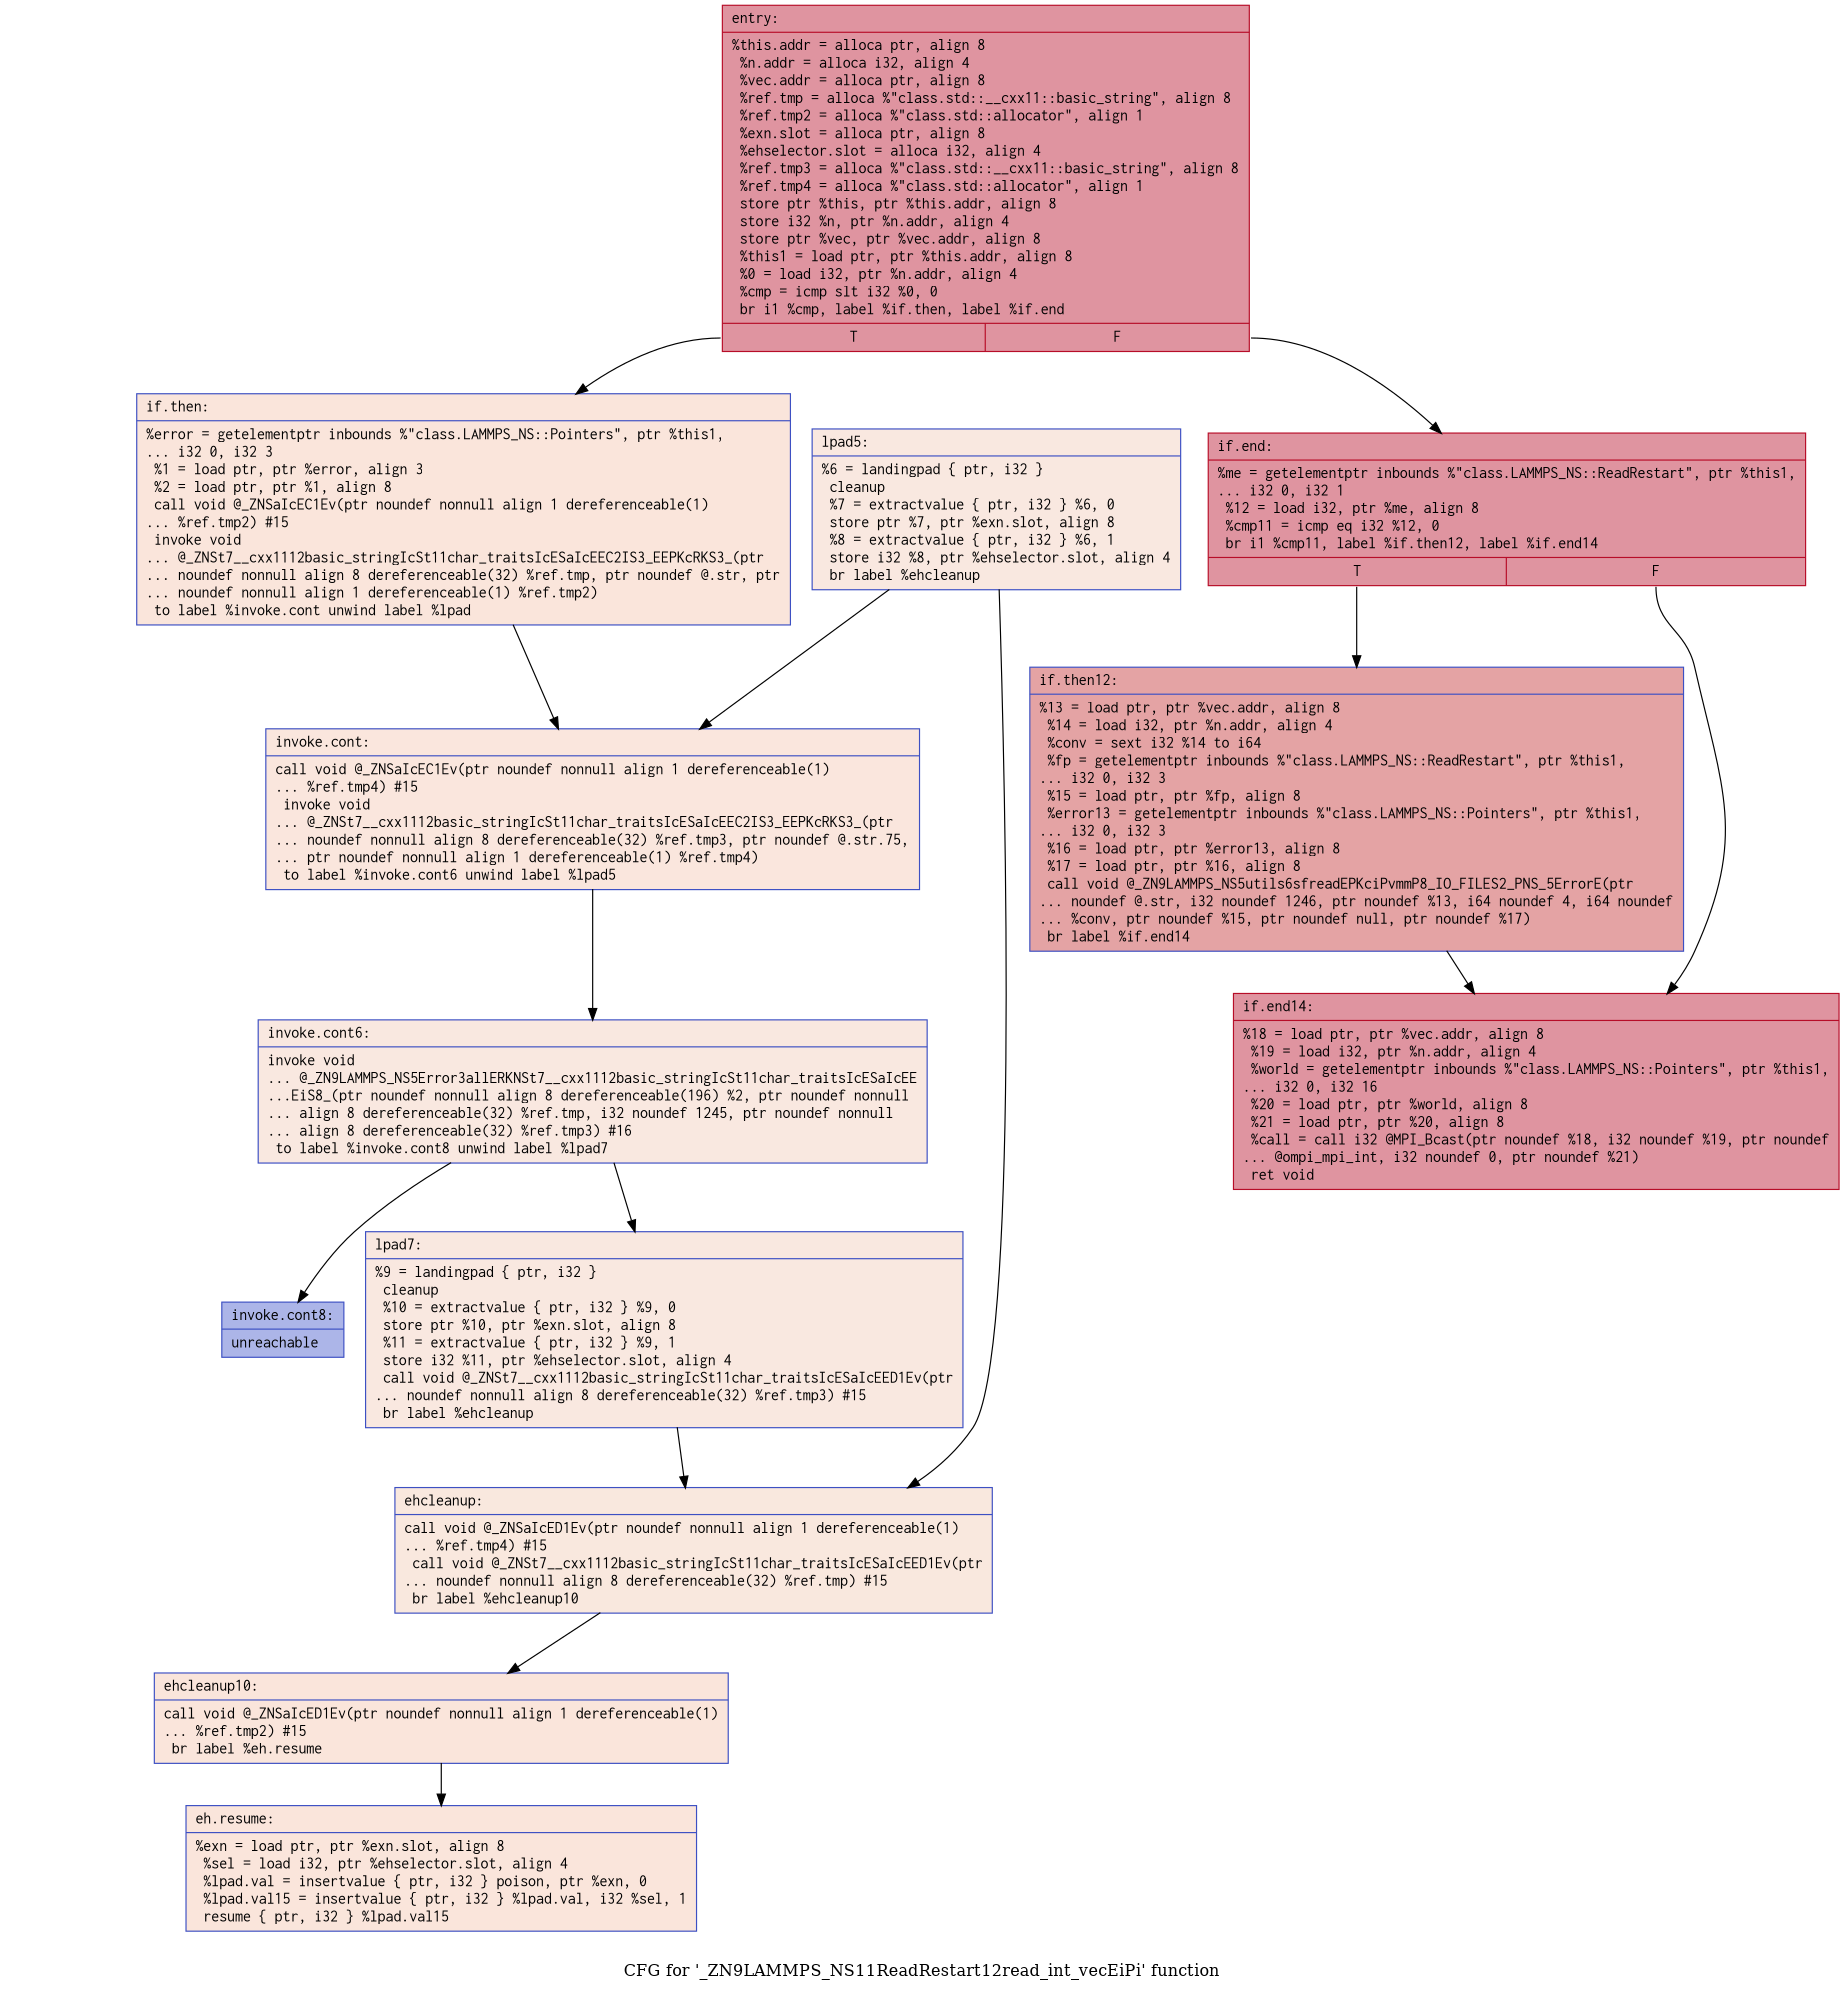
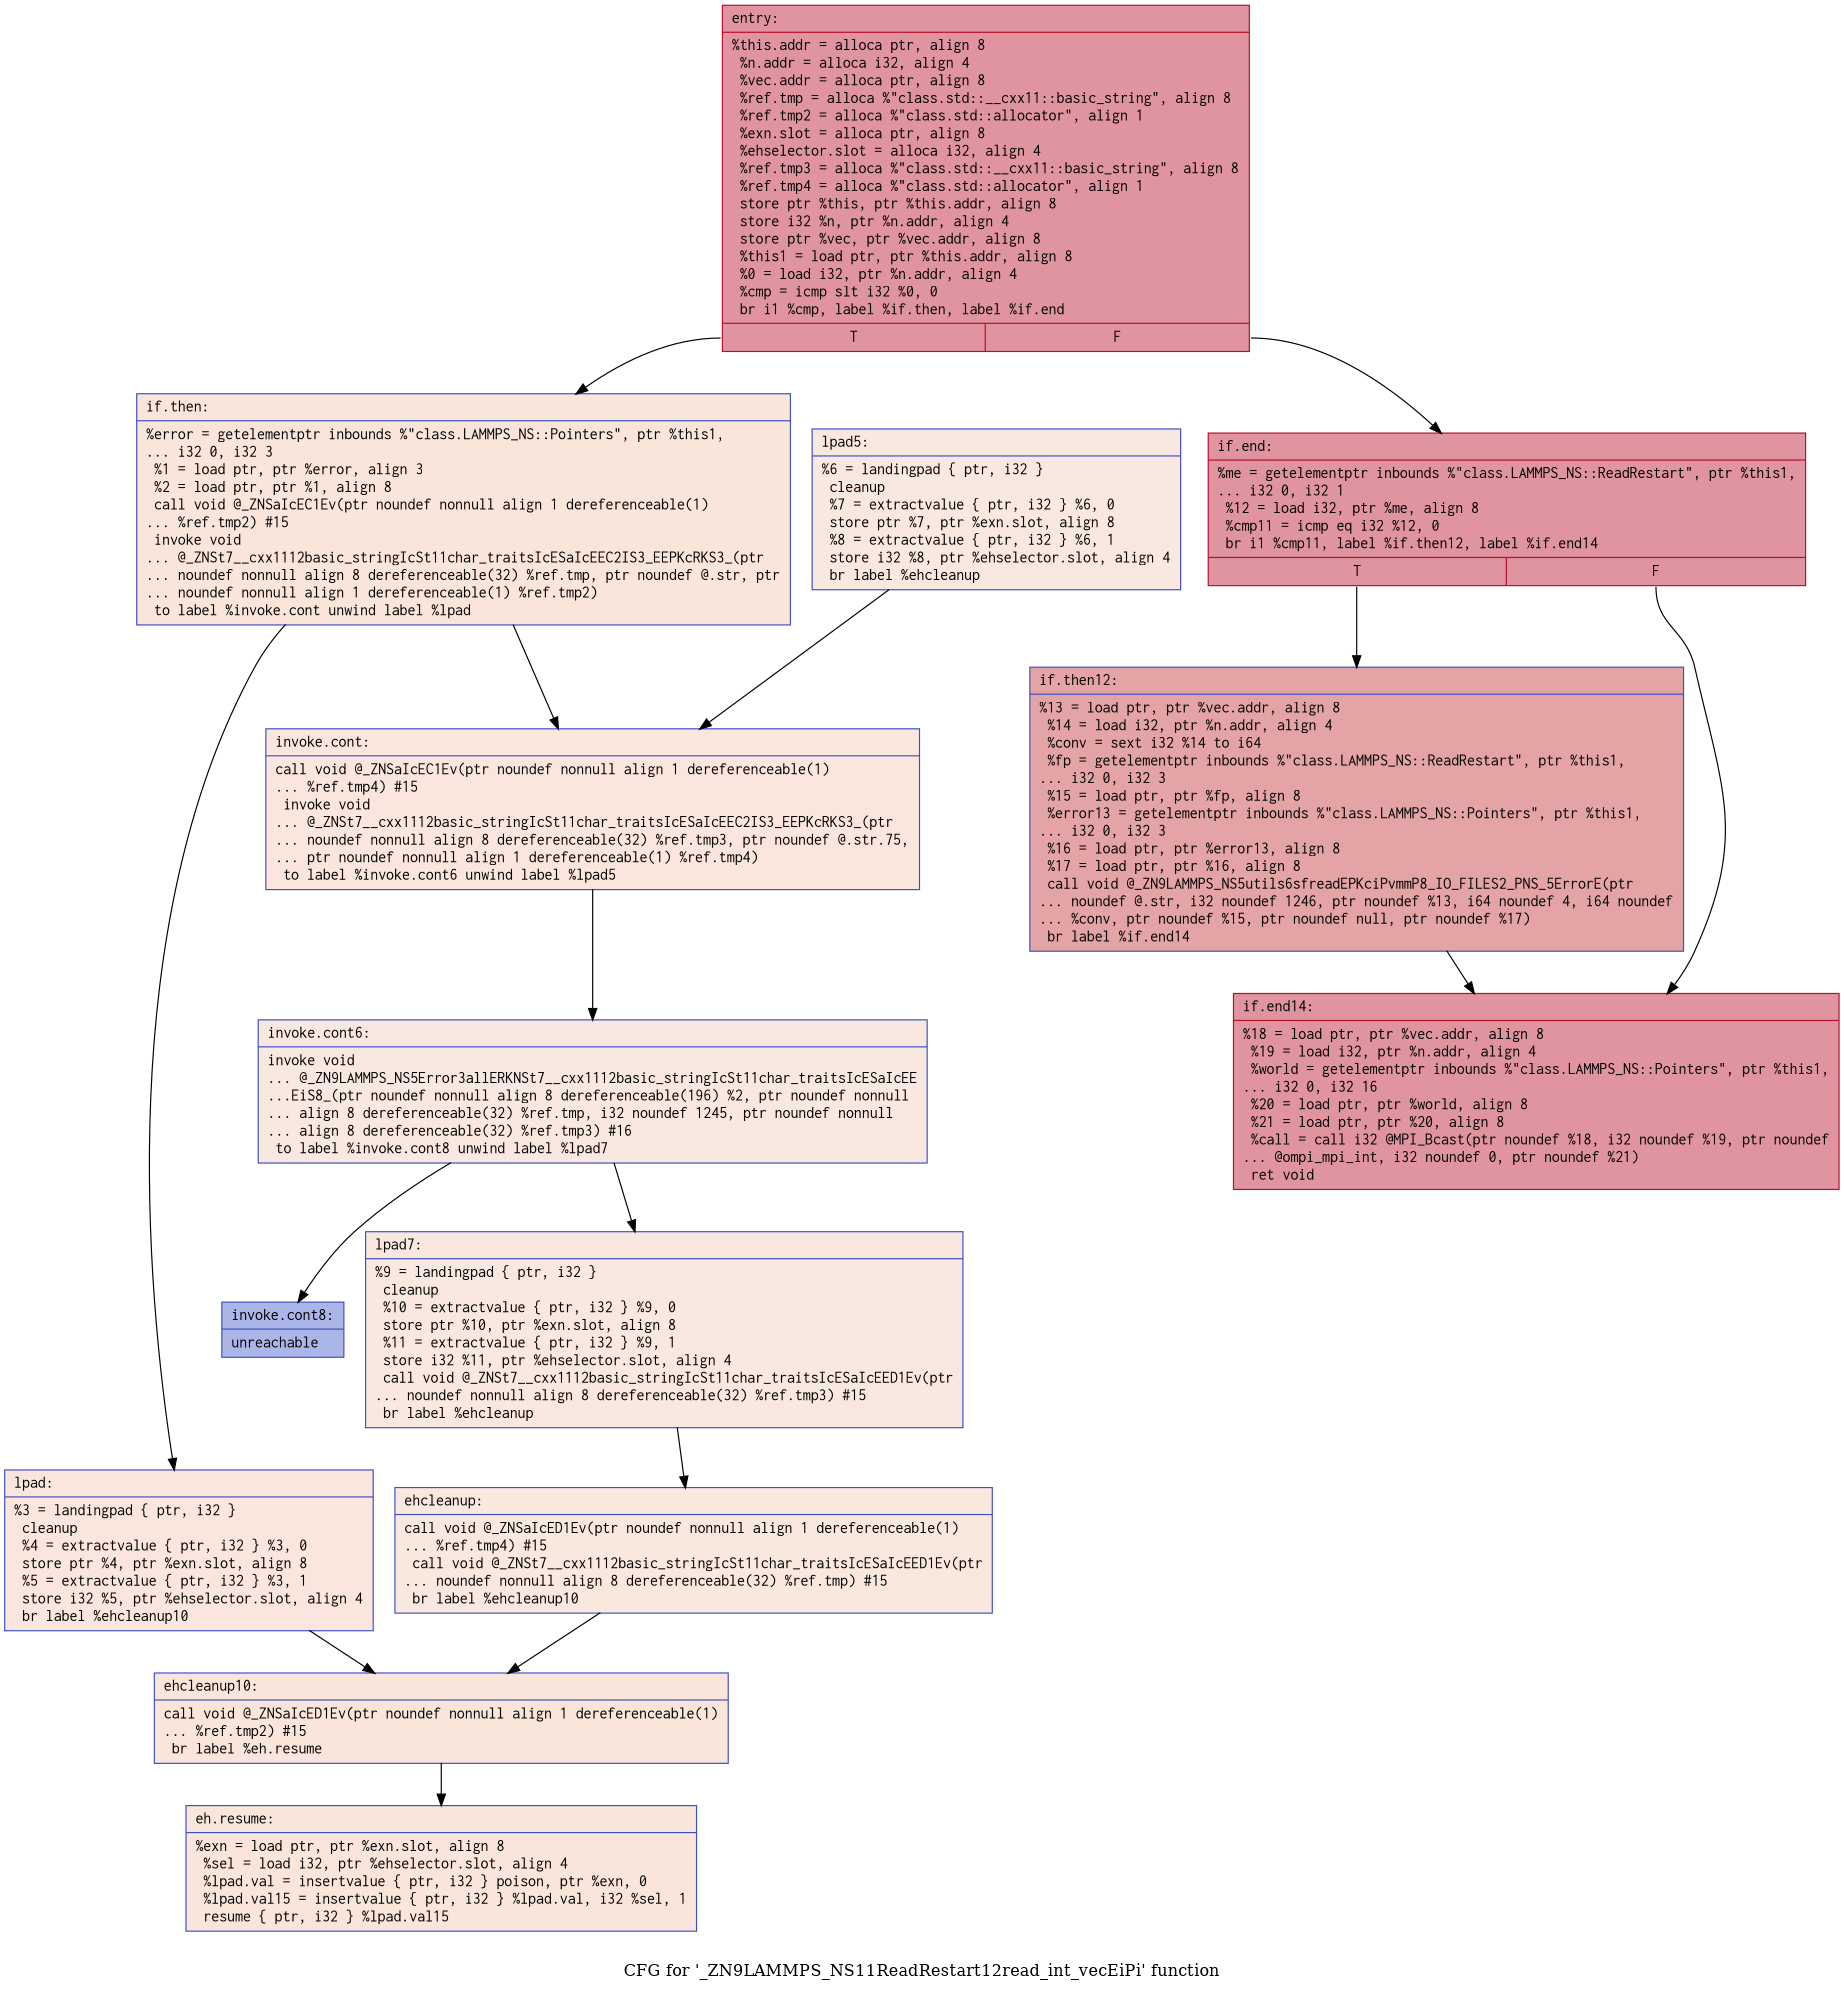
edge "lpad5:" -> "ehcleanup:": removed
node "lpad:": added
